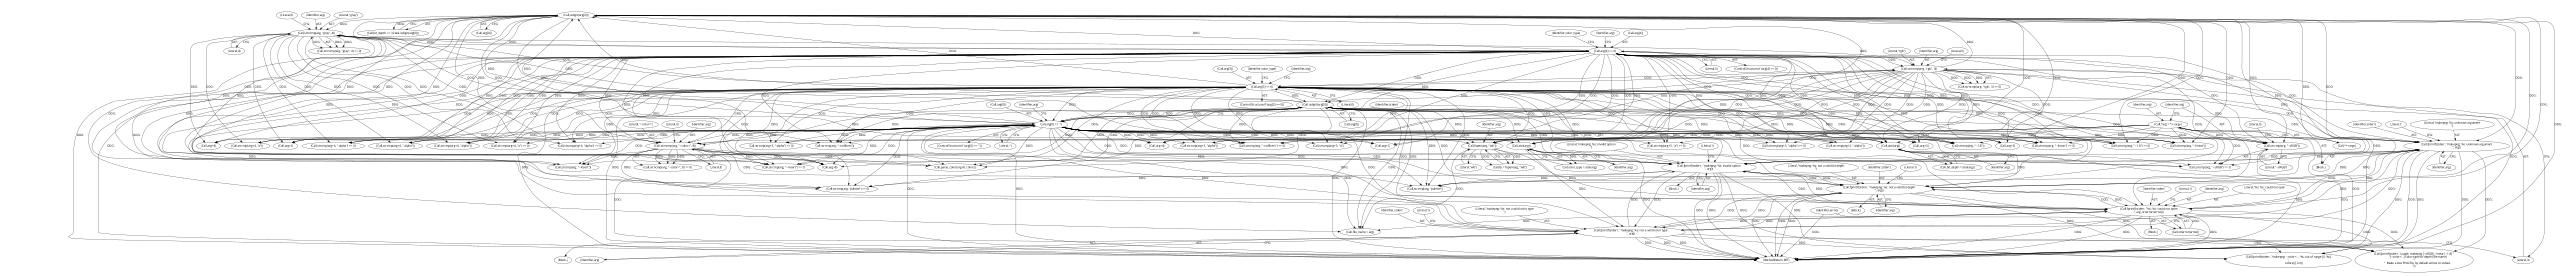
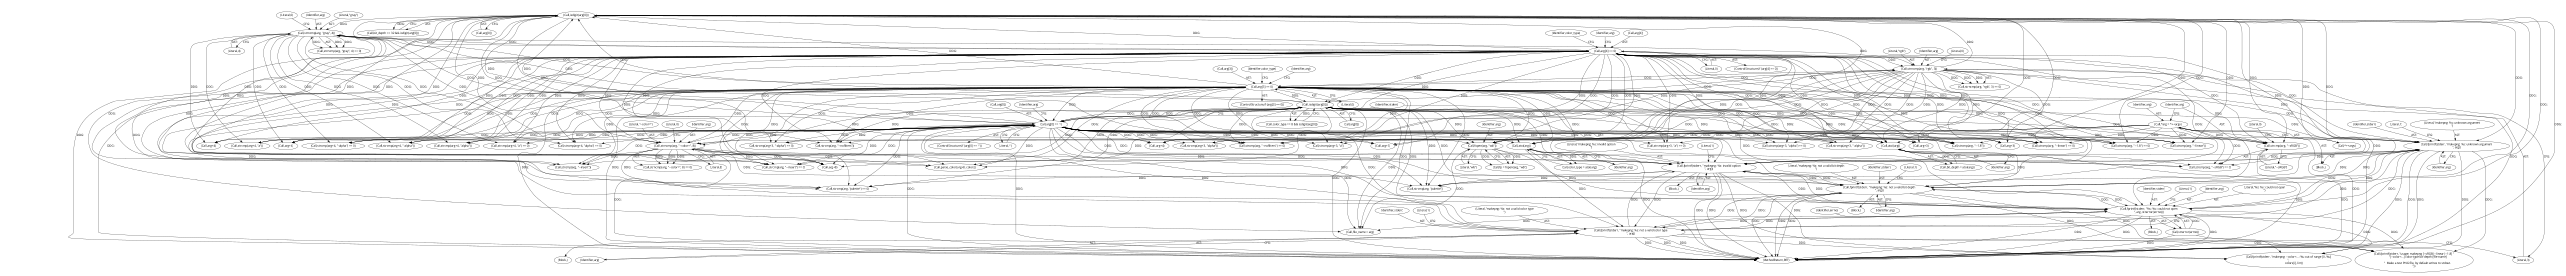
node "(Call,color_type == 8 && isdigit(arg[0]))": added
edge "(Identifier,errno)" -> "(MethodReturn,RET)": now "(Call,strerror(errno))" -> "(MethodReturn,RET)"
